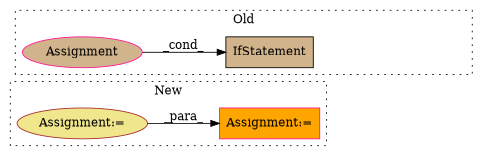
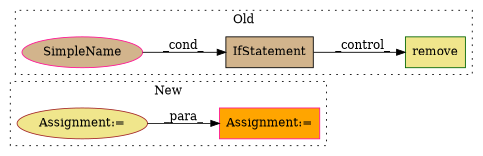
node "Assignment": label "Assignment" -> "SimpleName"
node "remove": added
